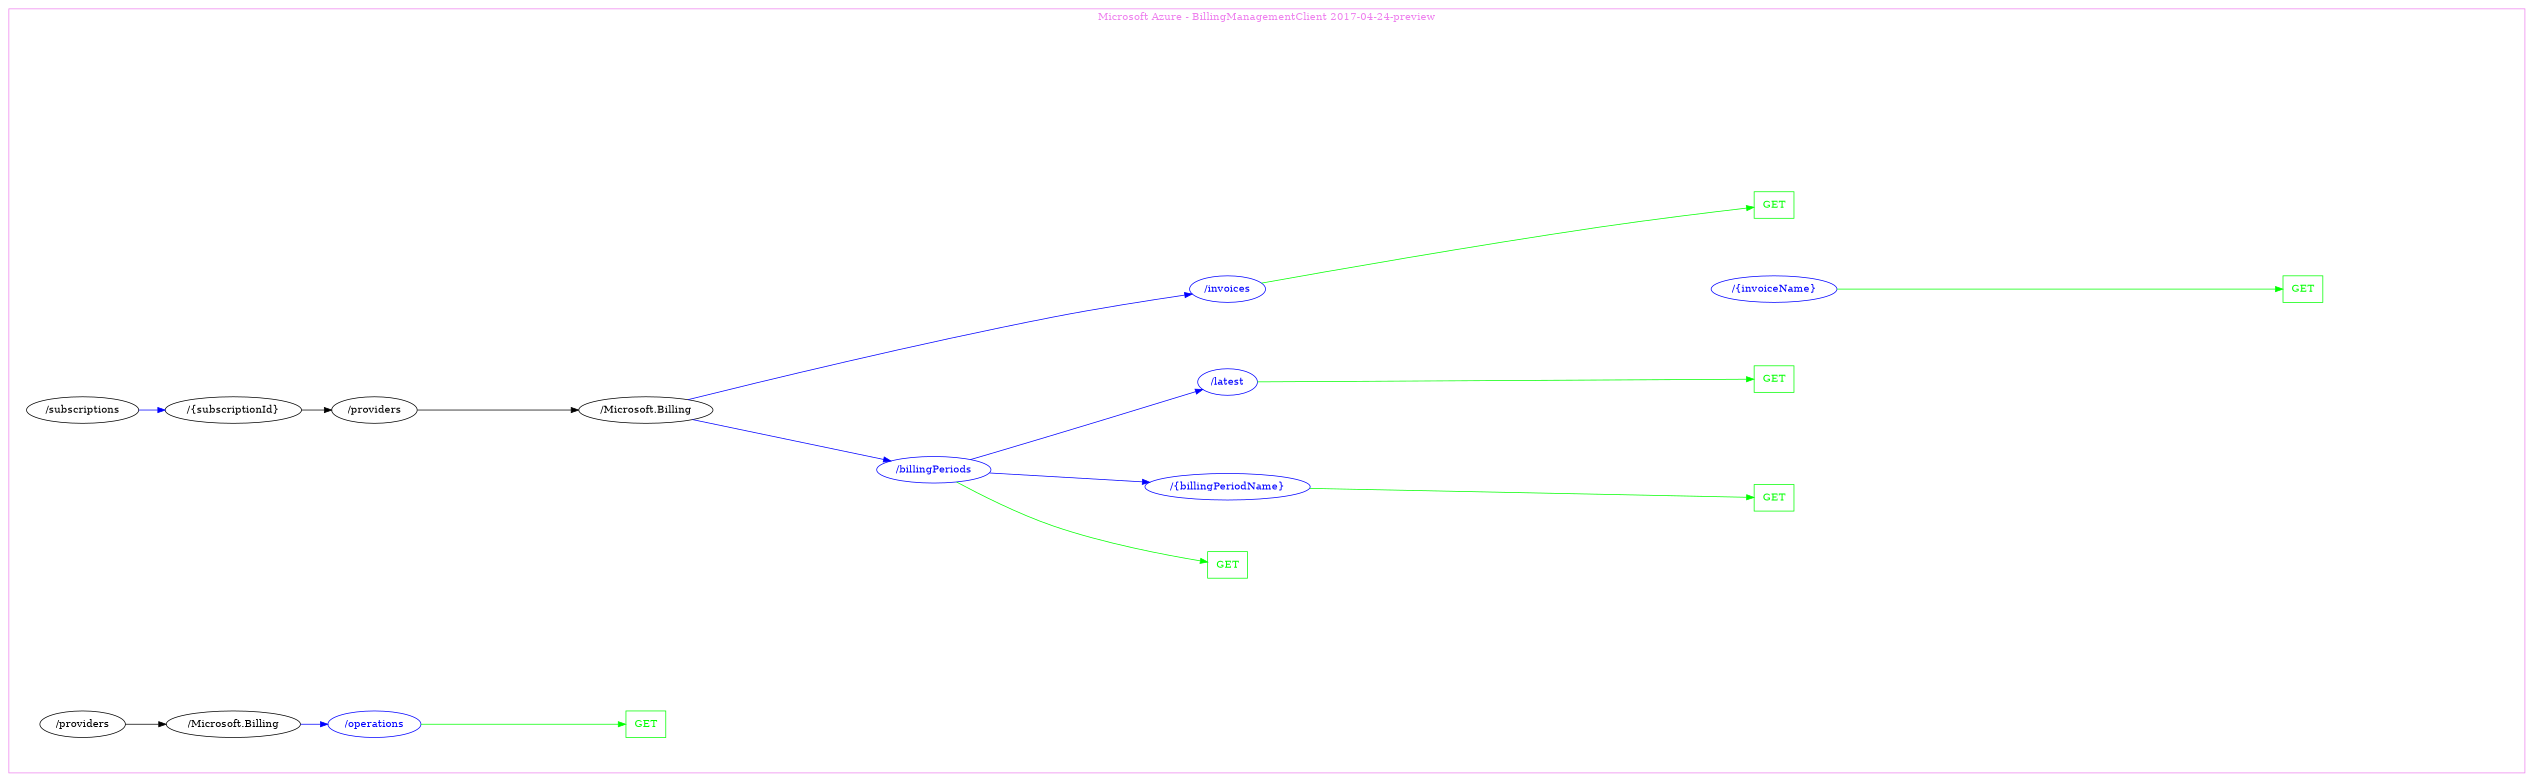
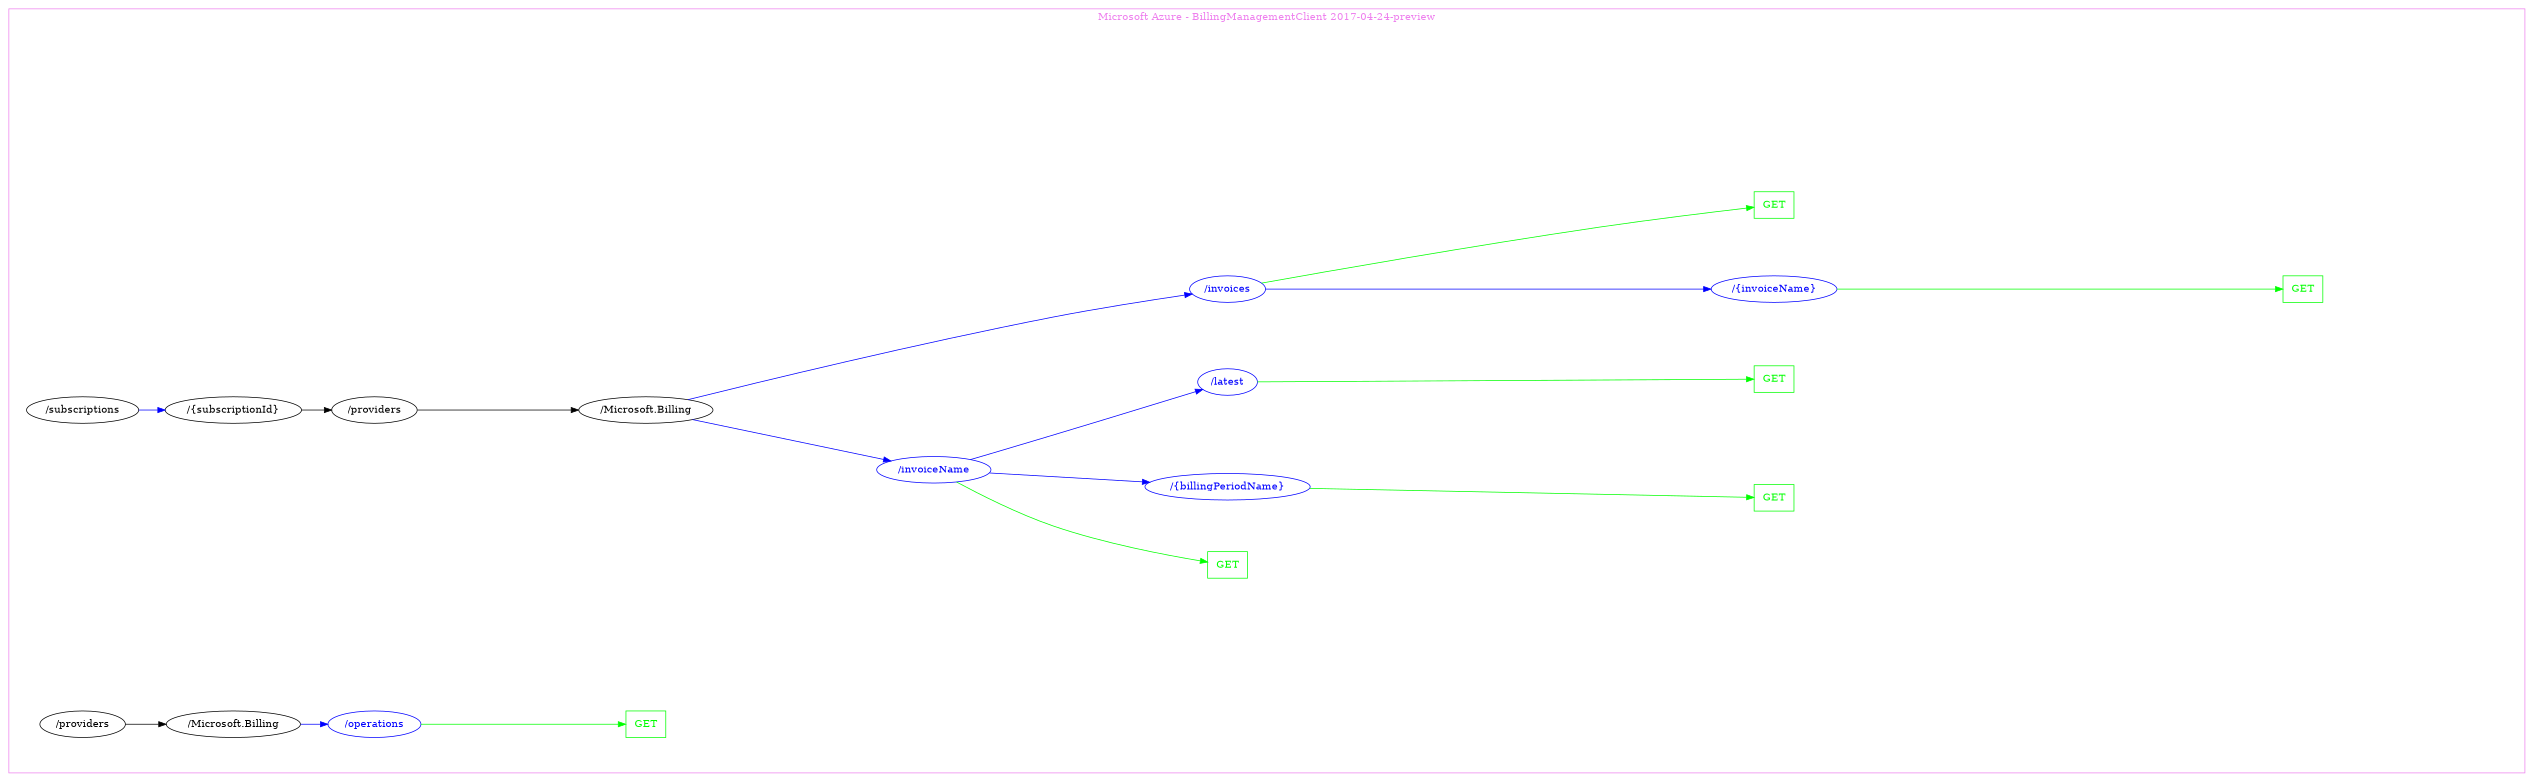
edge "/invoices" -> "/{invoiceName}": added
node "/billingPeriods": label "/billingPeriods" -> "/invoiceName"
